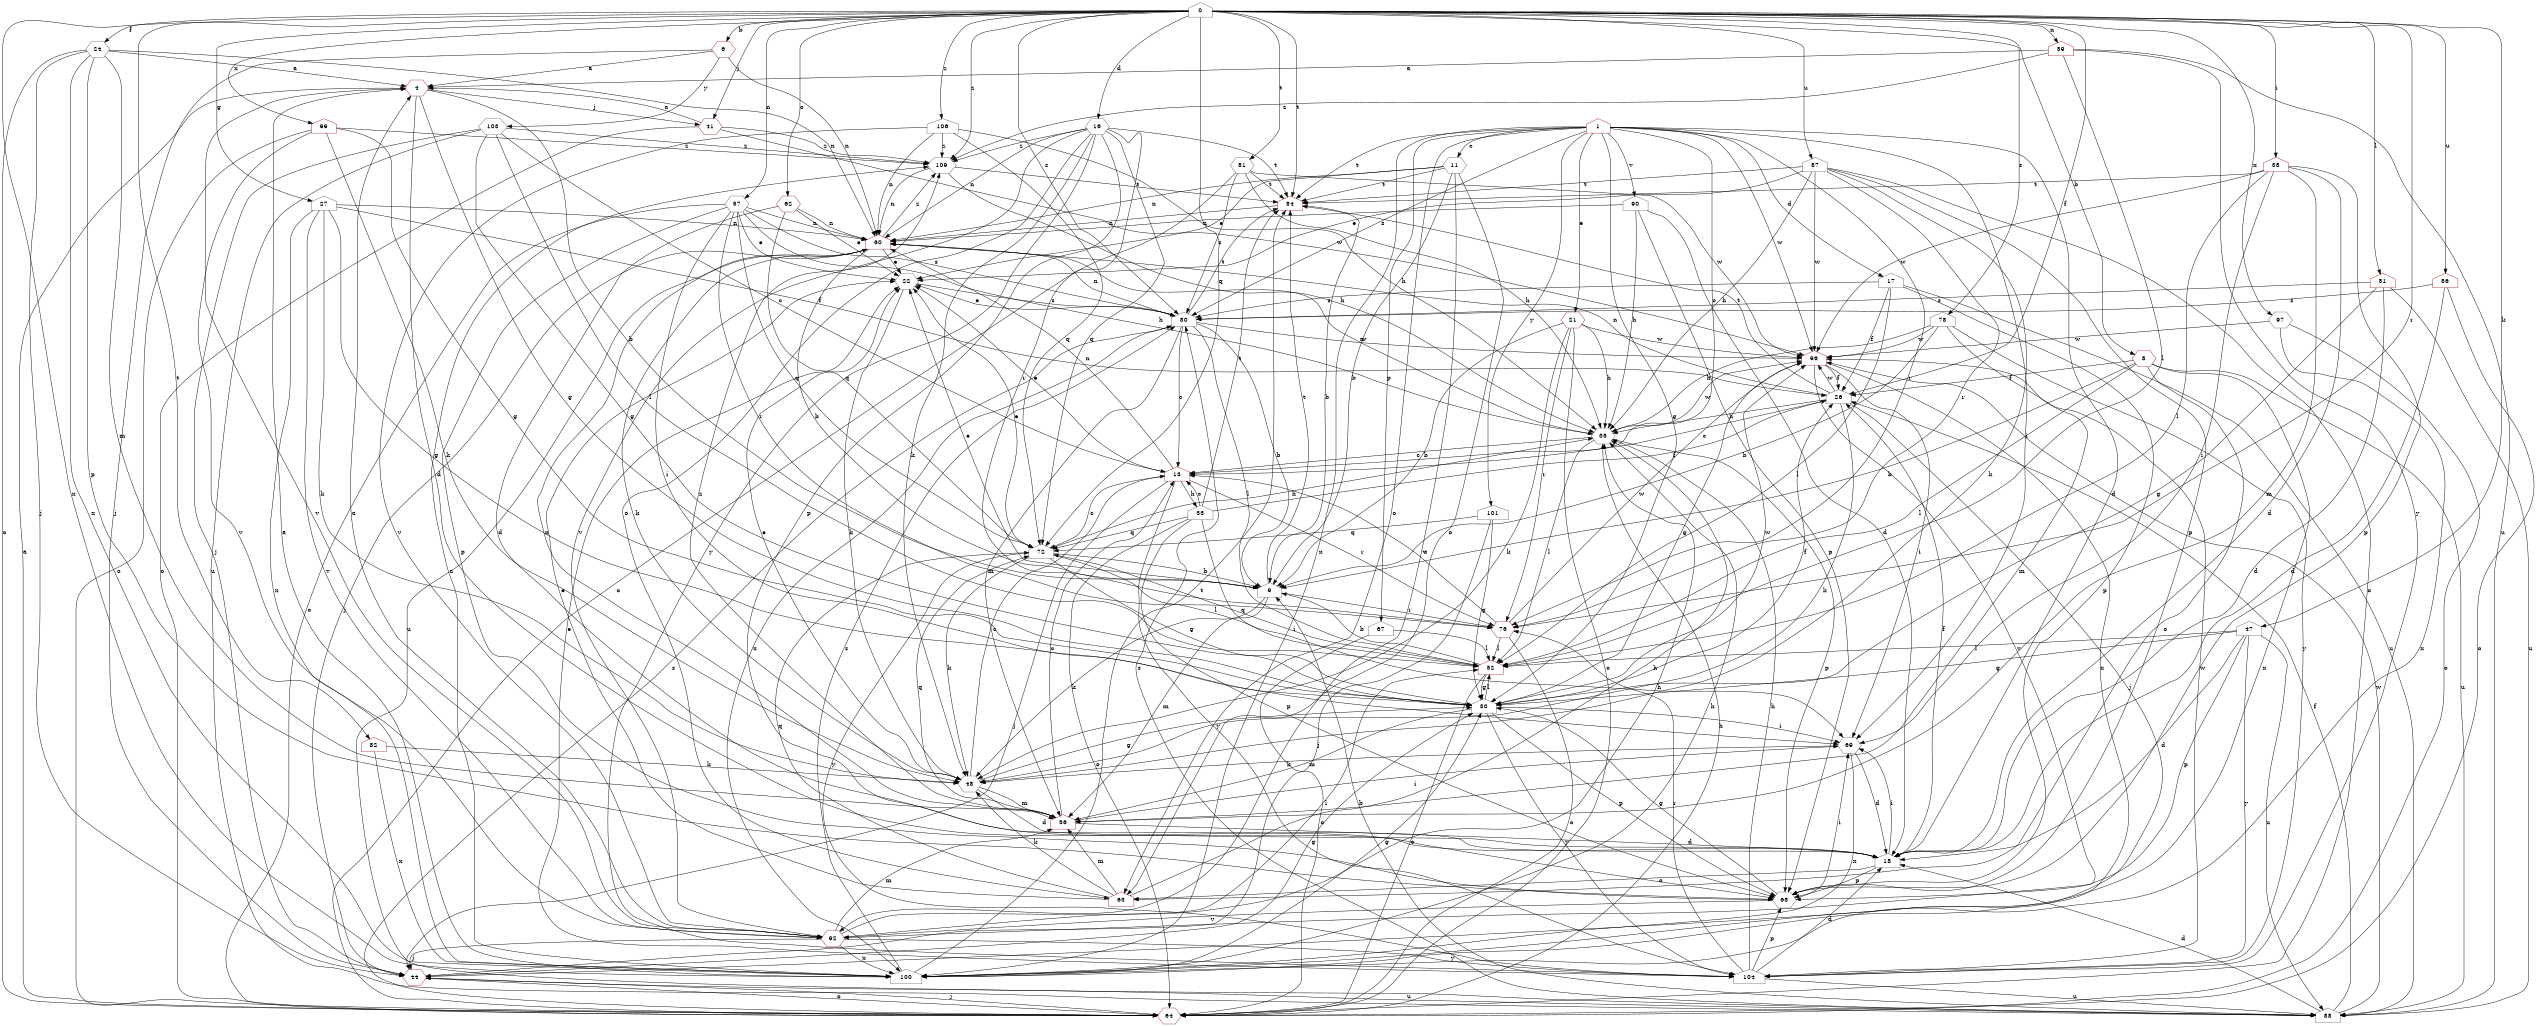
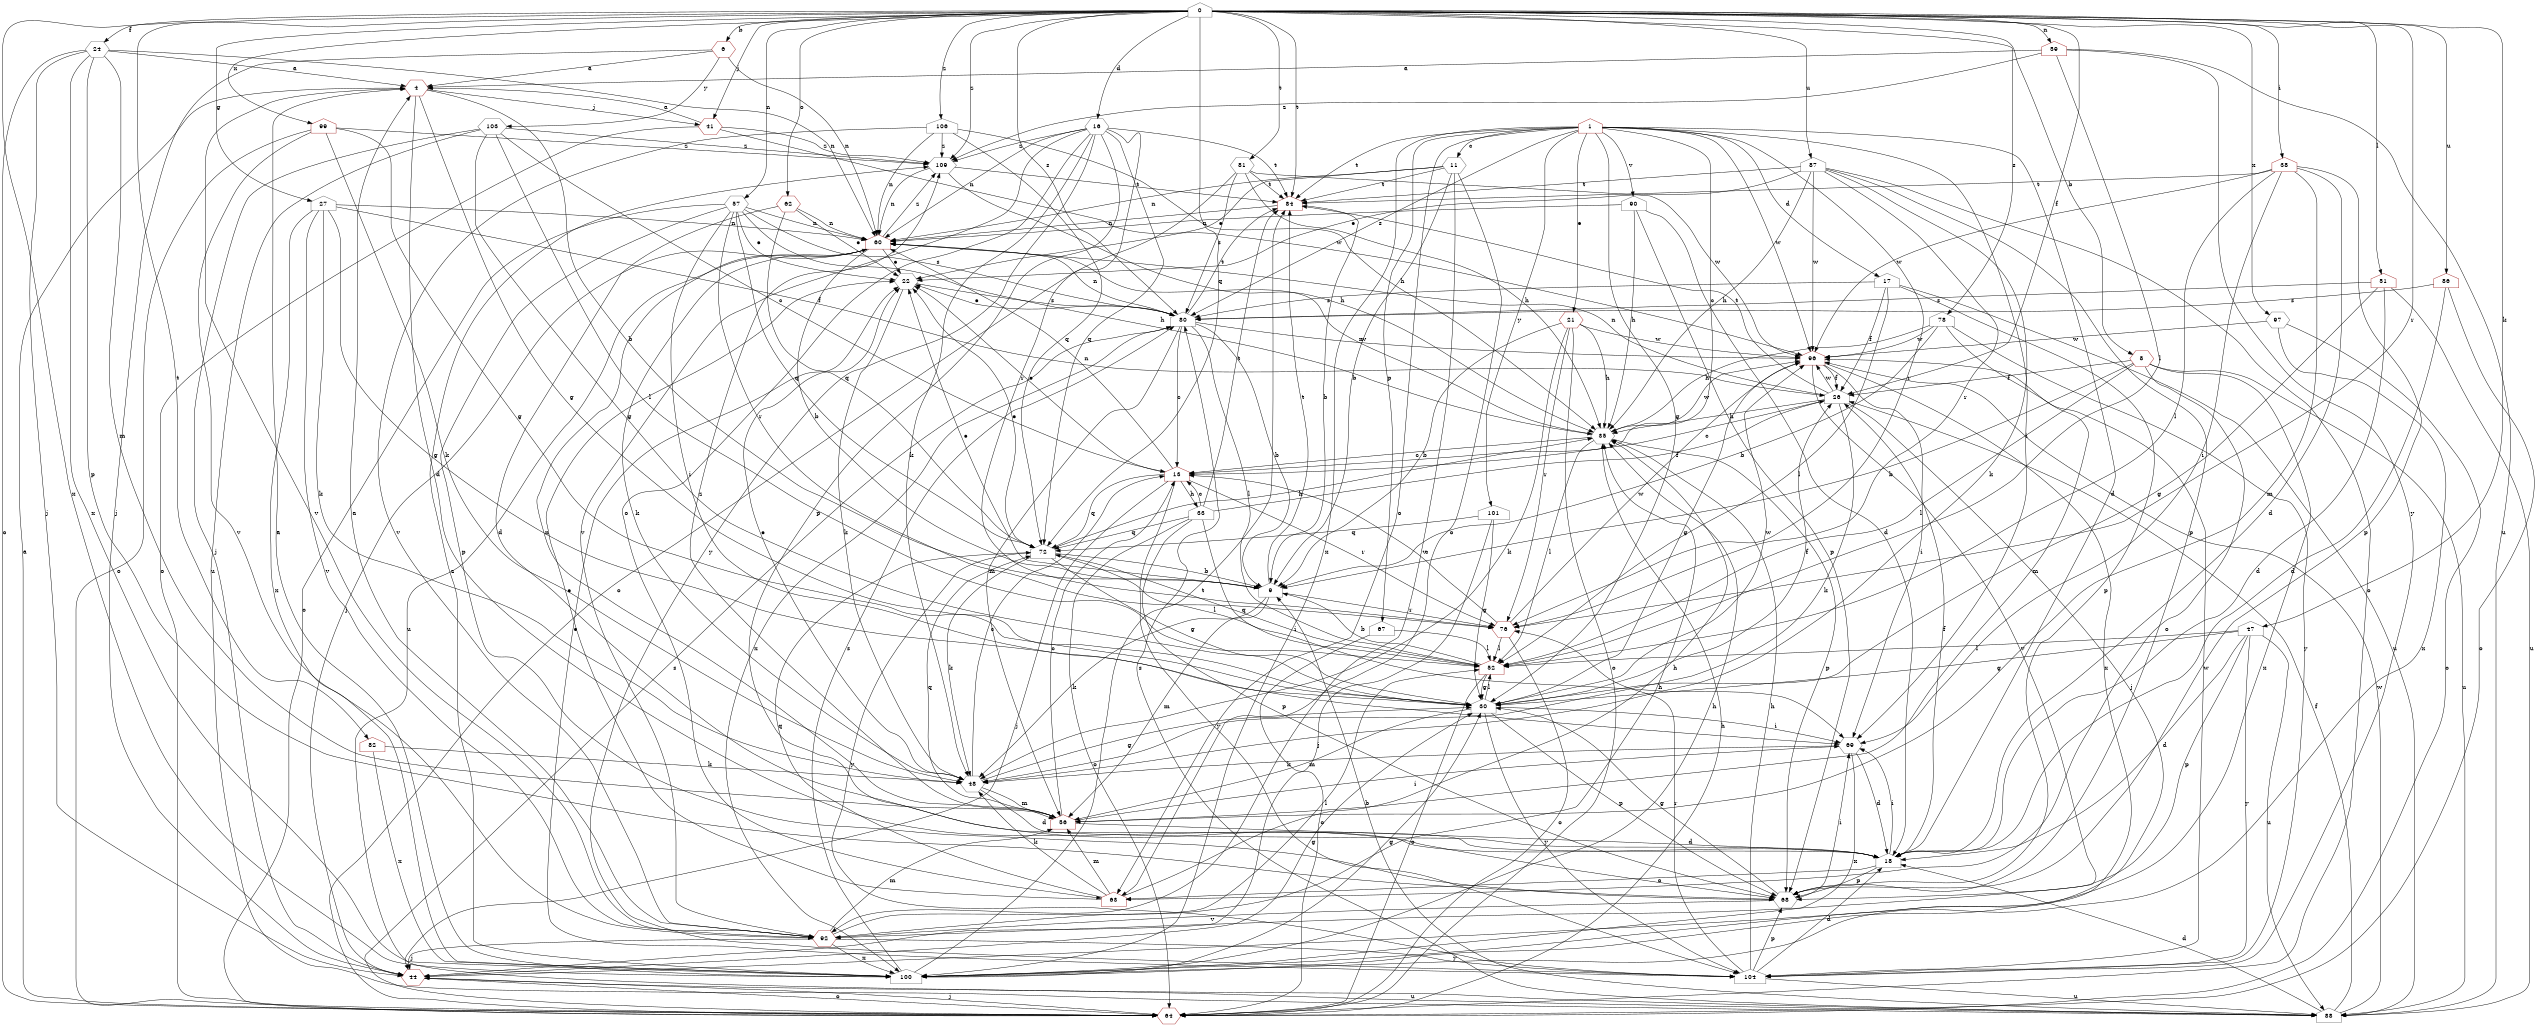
edge "13" -> "72": label "c" -> "q"
